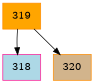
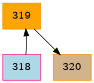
edge "319" -> "318": reversed
